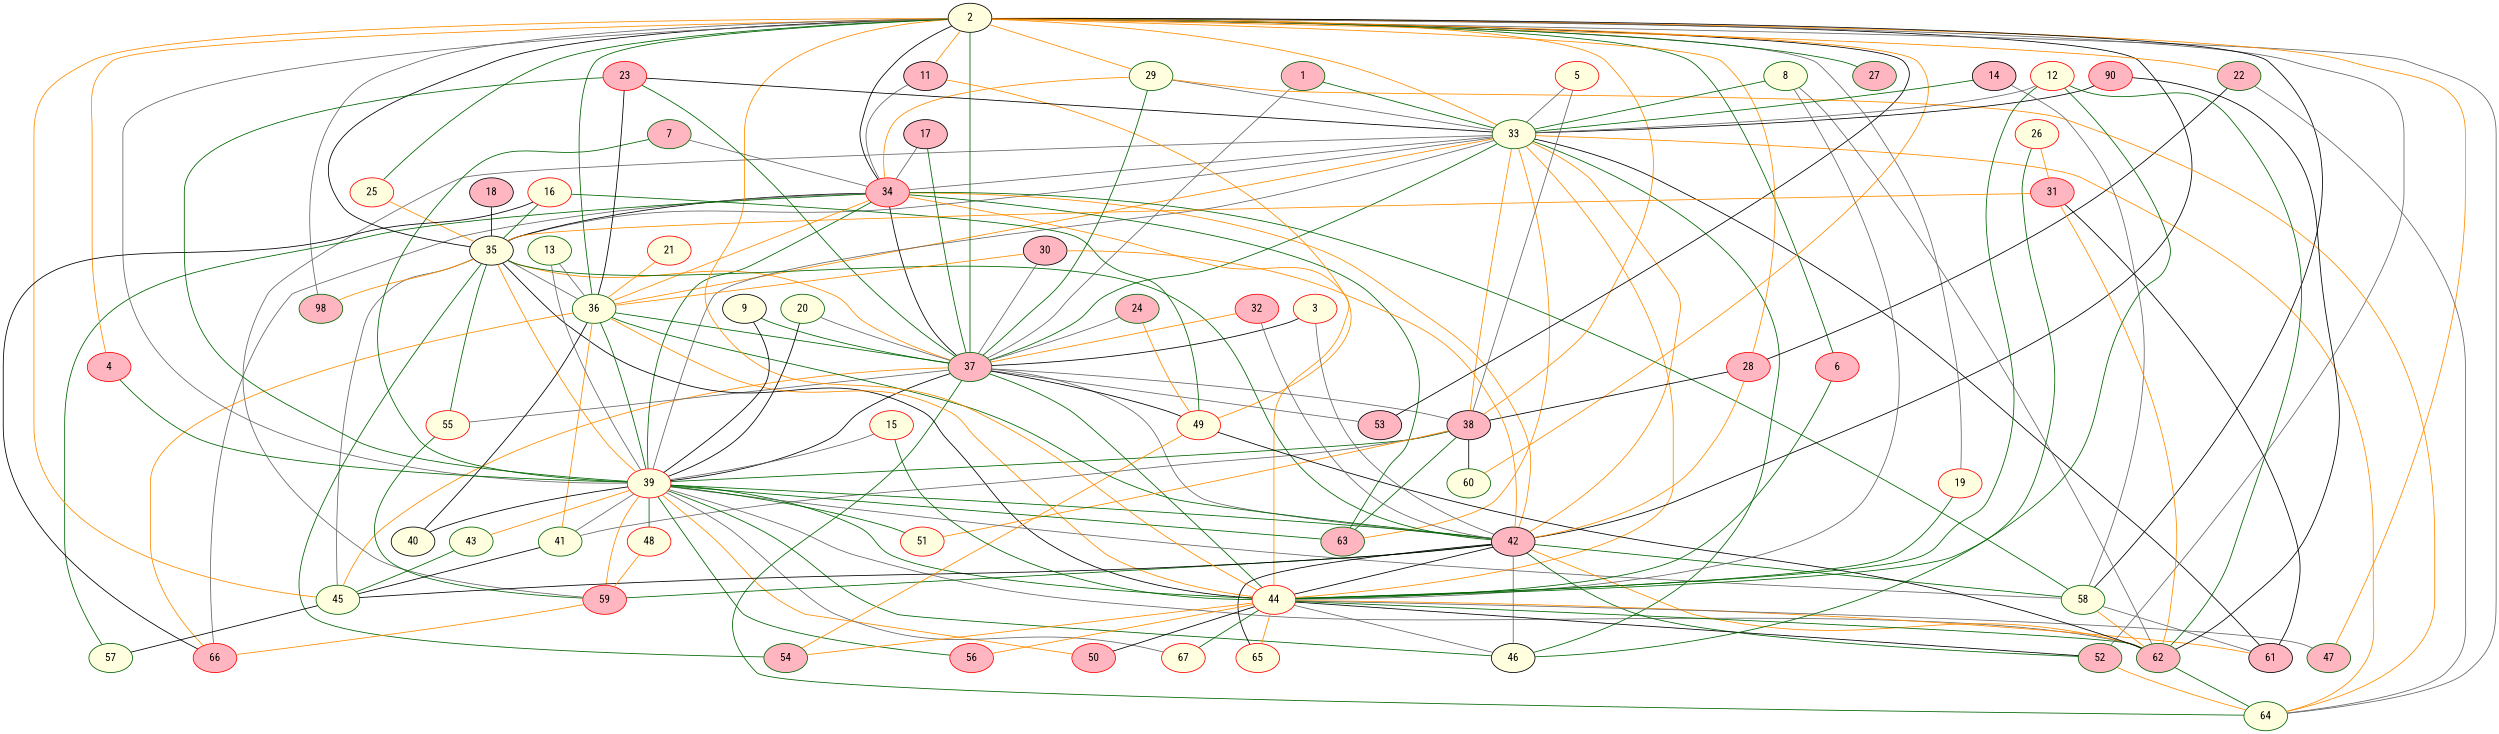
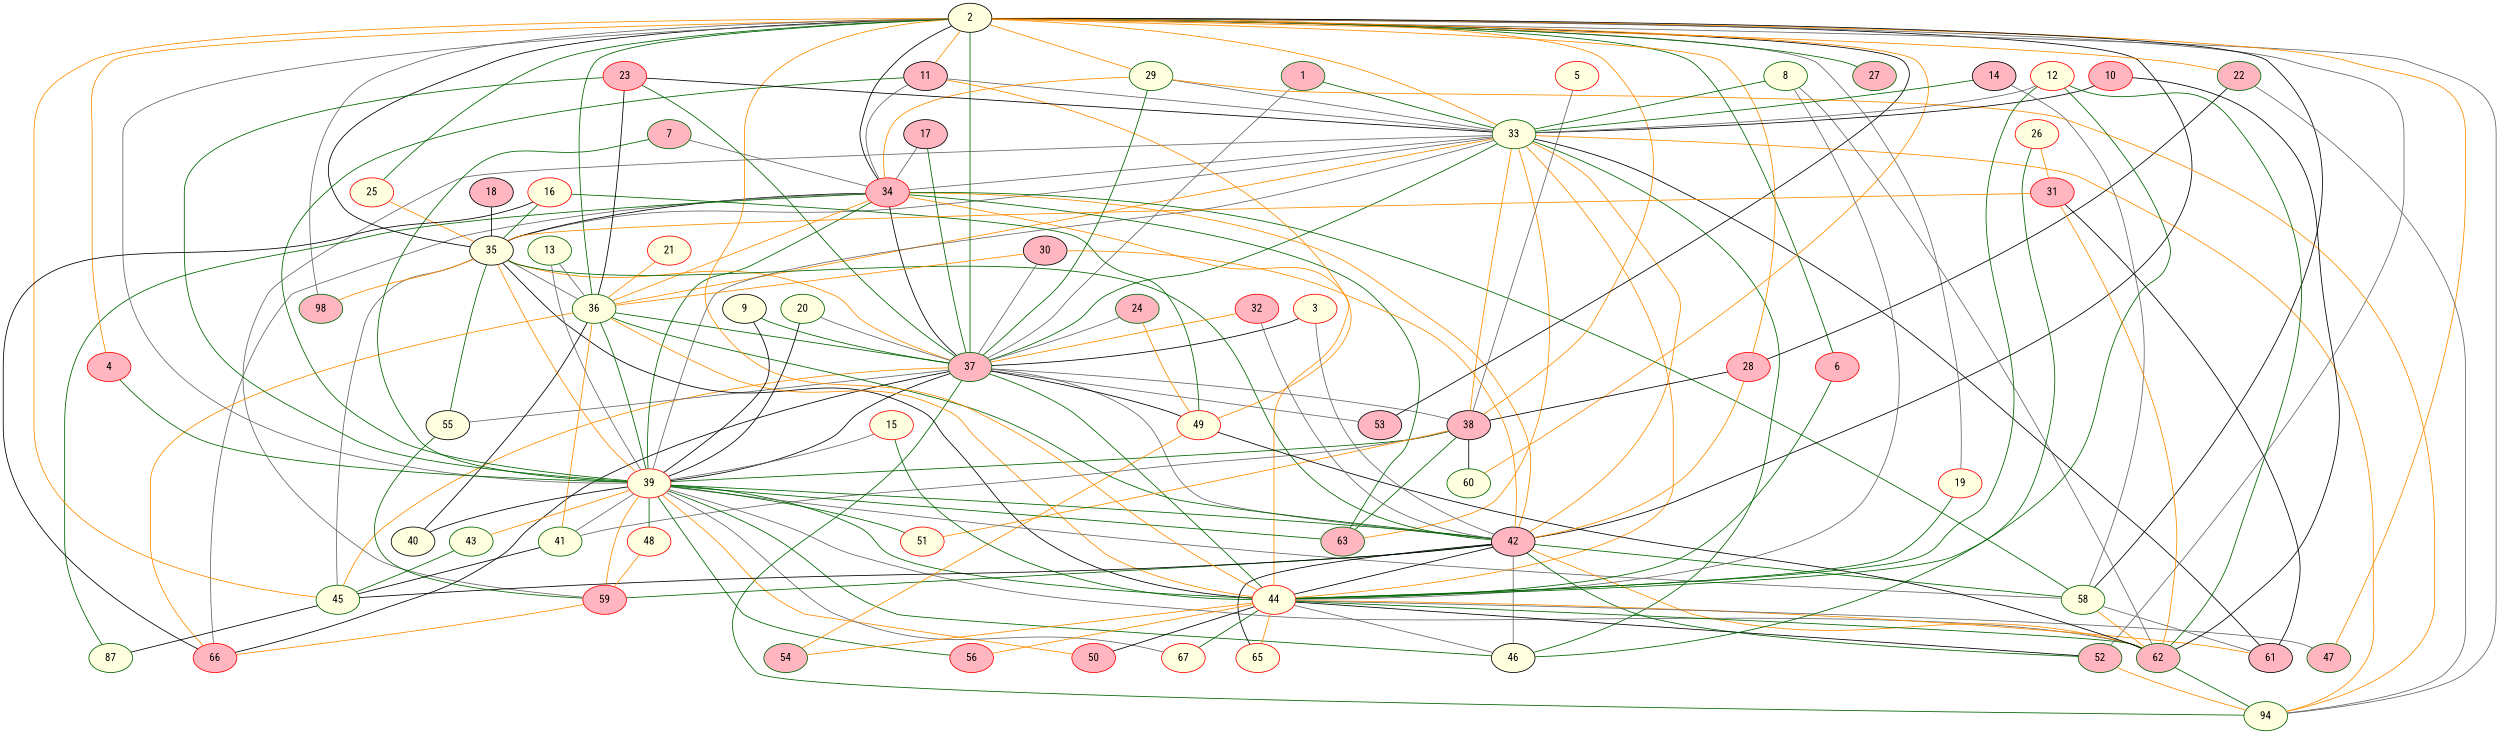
node "90": label "90" -> "10"
edge "5" -- "33": now "11" -- "33"
edge "11" -- "39": added
node "55": color red -> black
edge "37" -- "66": added
edge "35" -- "54": removed
node "57": label "57" -> "87"
node "64": label "64" -> "94"
